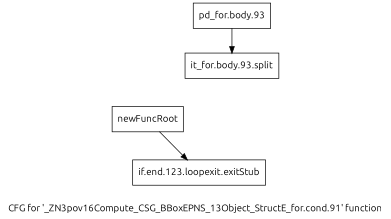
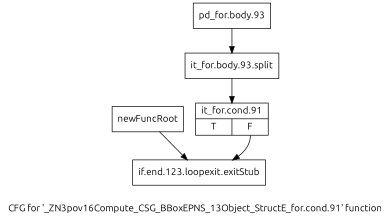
node "it_for.cond.91": added
